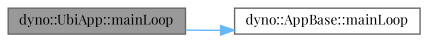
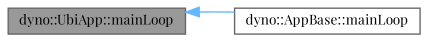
edge "dyno::UbiApp::mainLoop" -> "dyno::AppBase::mainLoop": reversed
